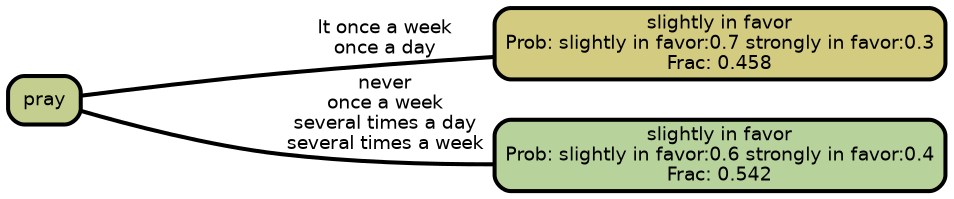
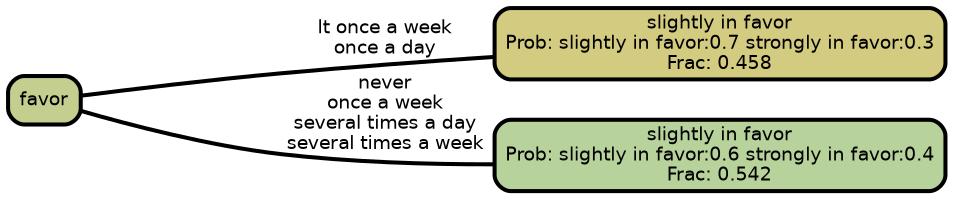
node "pray": label "pray" -> "favor"
